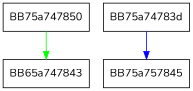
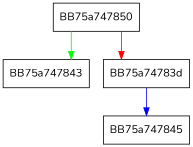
edge "BB75a747850" -> "BB75a74783d": added
node "BB65a747843": label "BB65a747843" -> "BB75a747843"
node "BB75a757845": label "BB75a757845" -> "BB75a747845"
